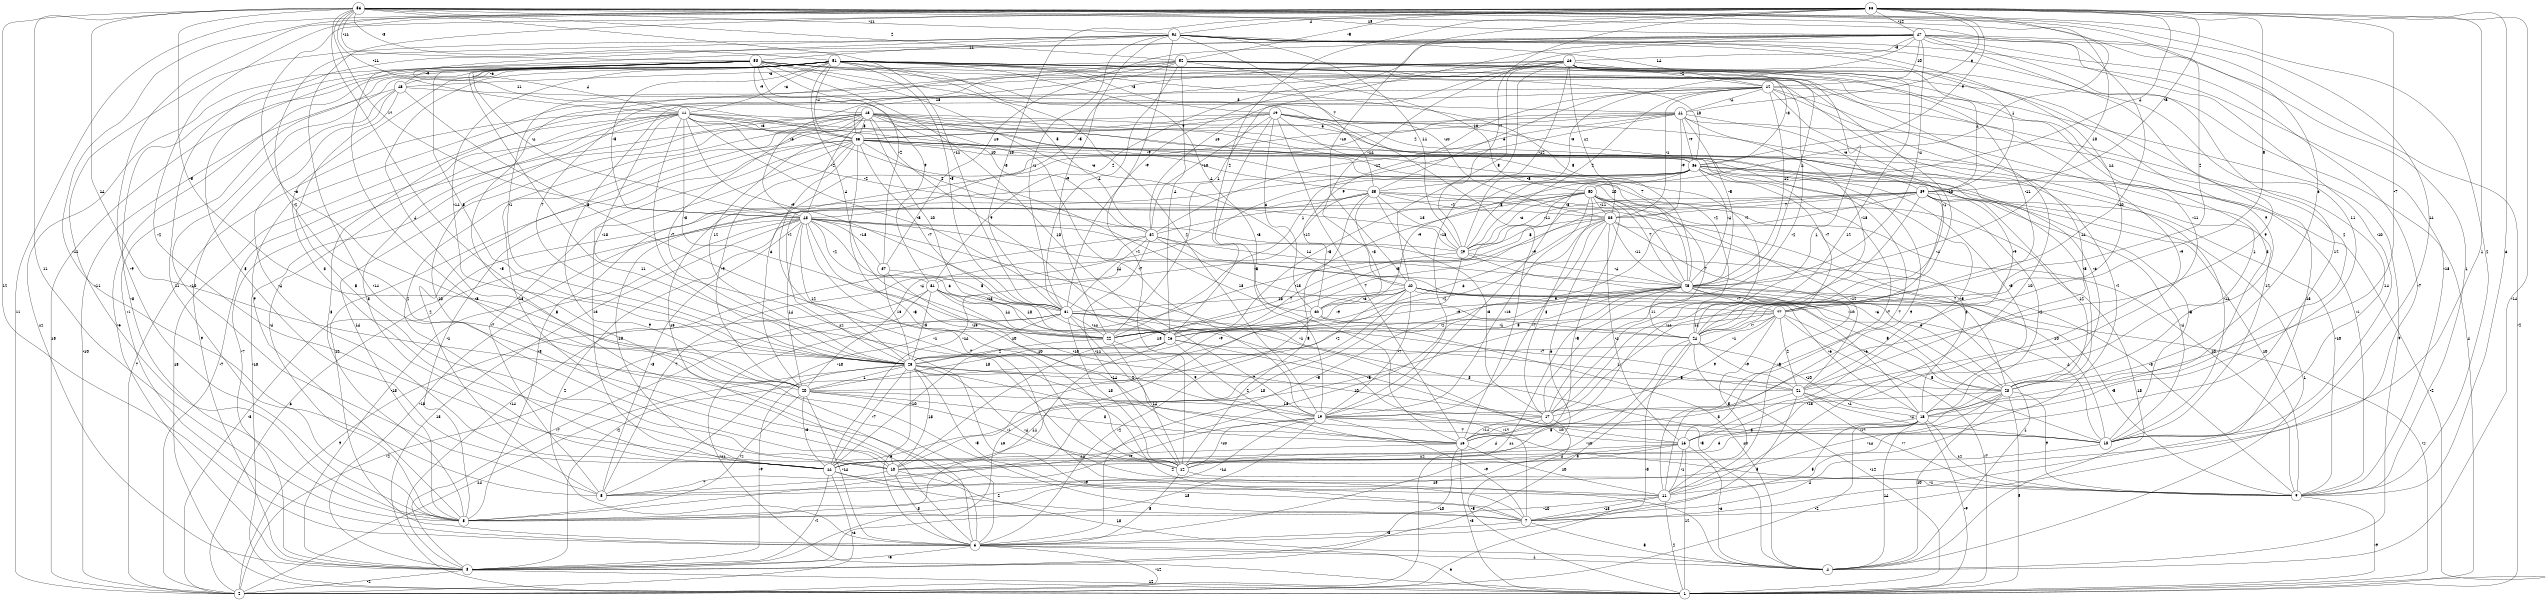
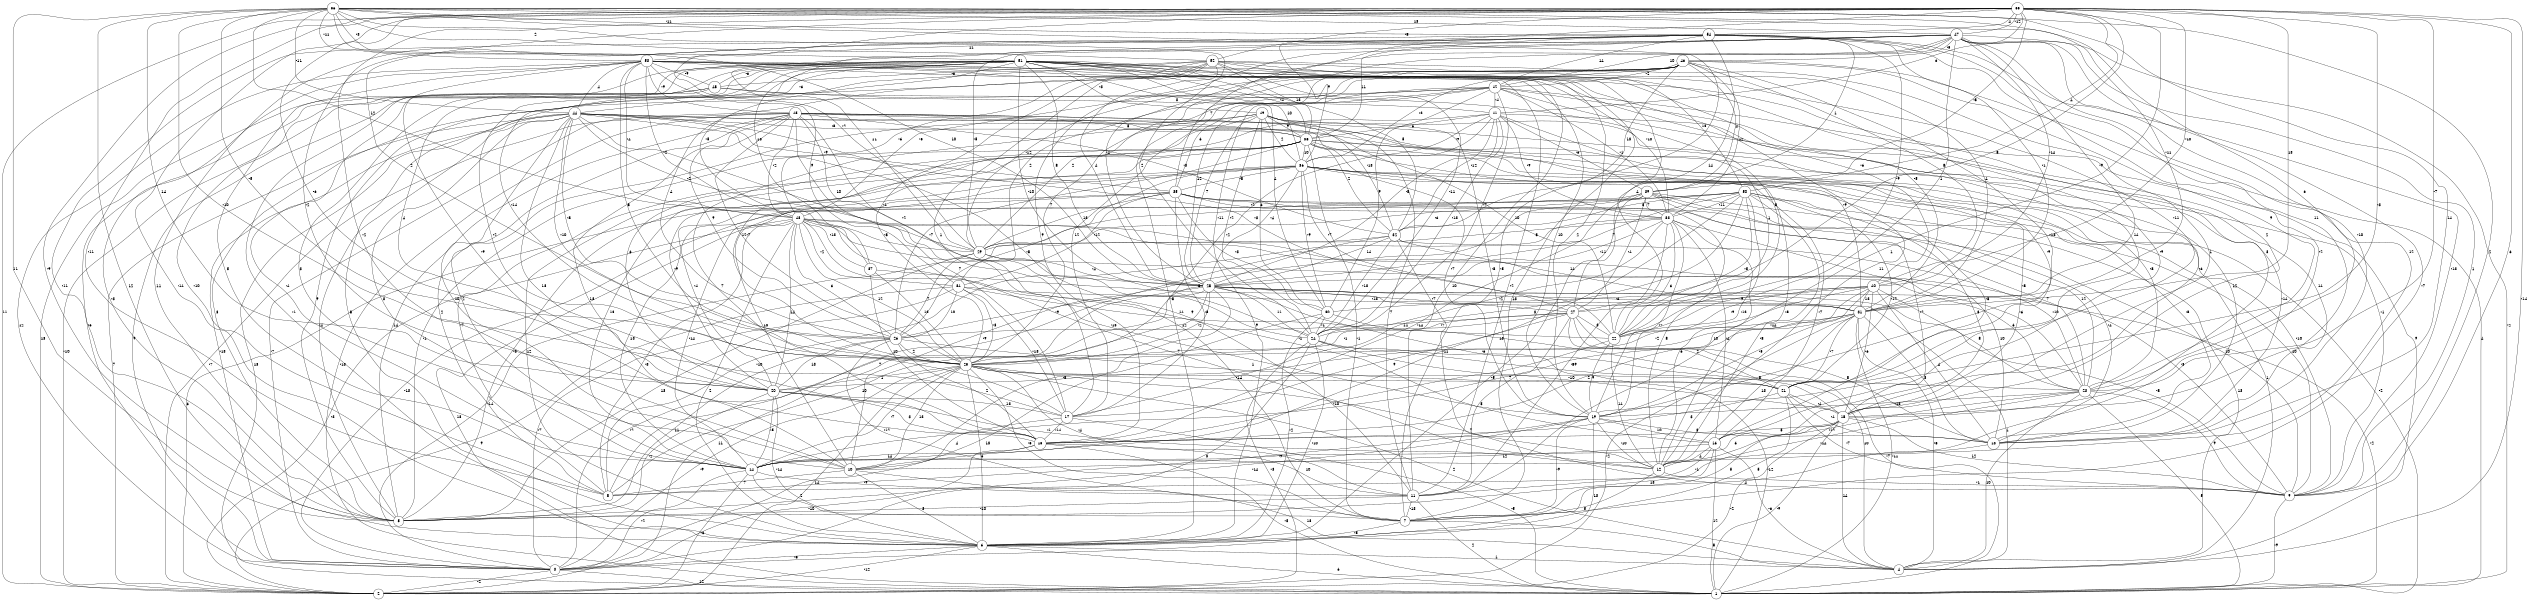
edge "42" -- "24": label "-1" -> "-7"
edge "40" -- "19": label "-7" -> "-5"
edge "43" -- "3": now "44" -- "3"
edge "48" -- "10": removed, label "8"
